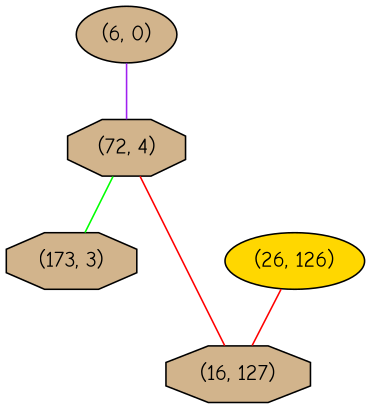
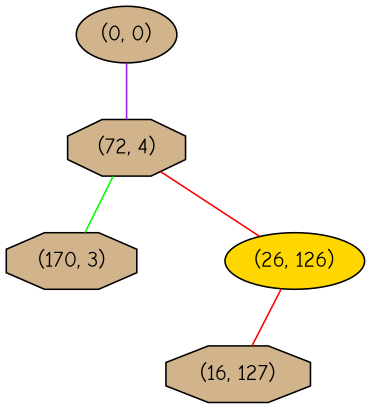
node "(6, 0)": label "(6, 0)" -> "(0, 0)"
node "(173, 3)": label "(173, 3)" -> "(170, 3)"
edge "(72, 4)" -- "(16, 127)": now "(72, 4)" -- "(26, 126)"
